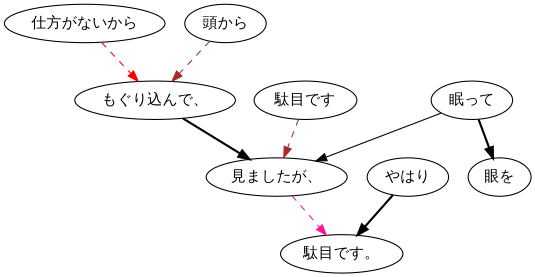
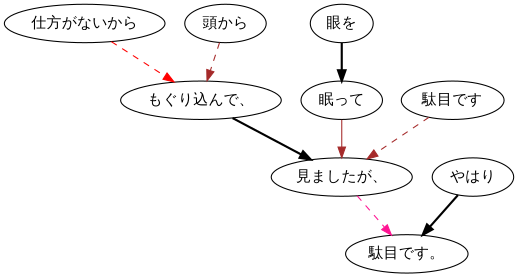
edge "眠って" -> "眼を": reversed
edge "眠って" -> "見ましたが、": color black -> brown
